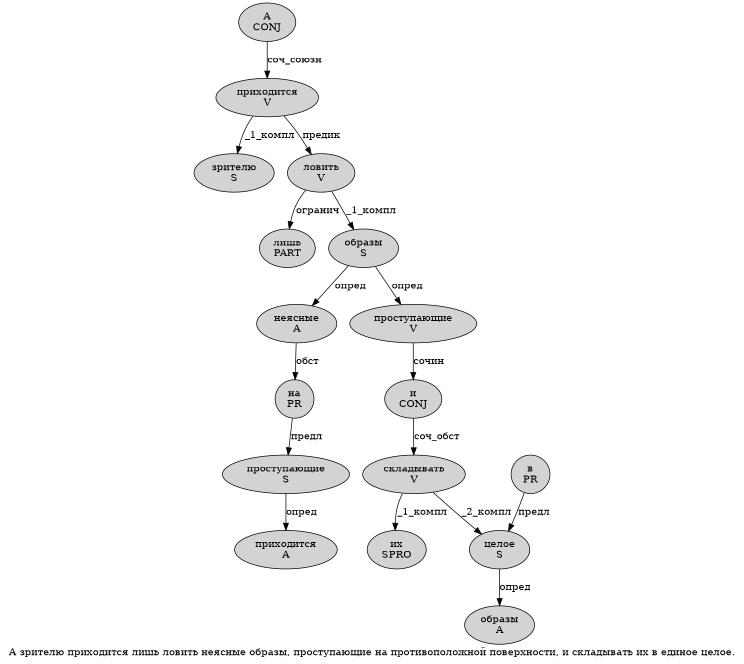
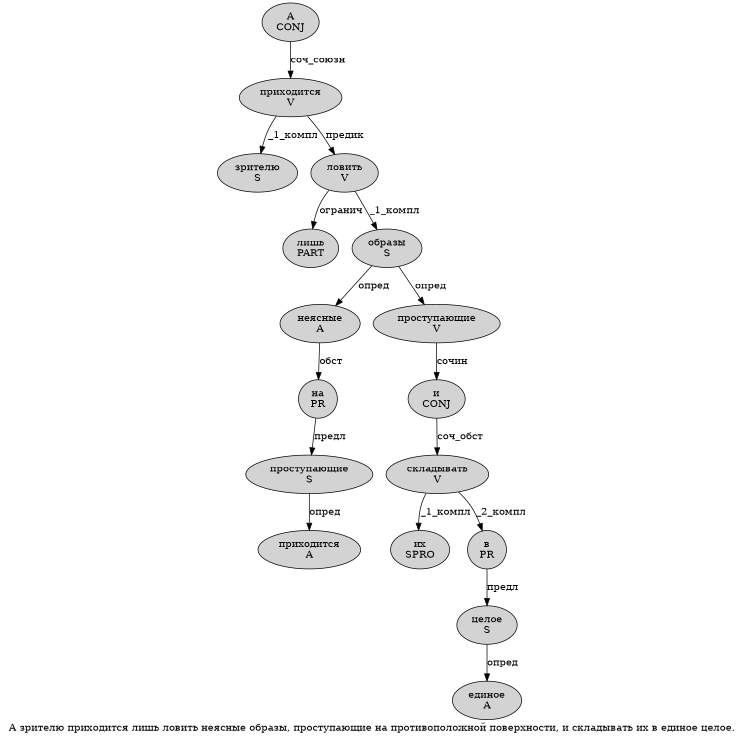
edge "складывать V" -> "целое S": now "складывать V" -> "в PR"
node "образы A": label "образы A" -> "единое A"
